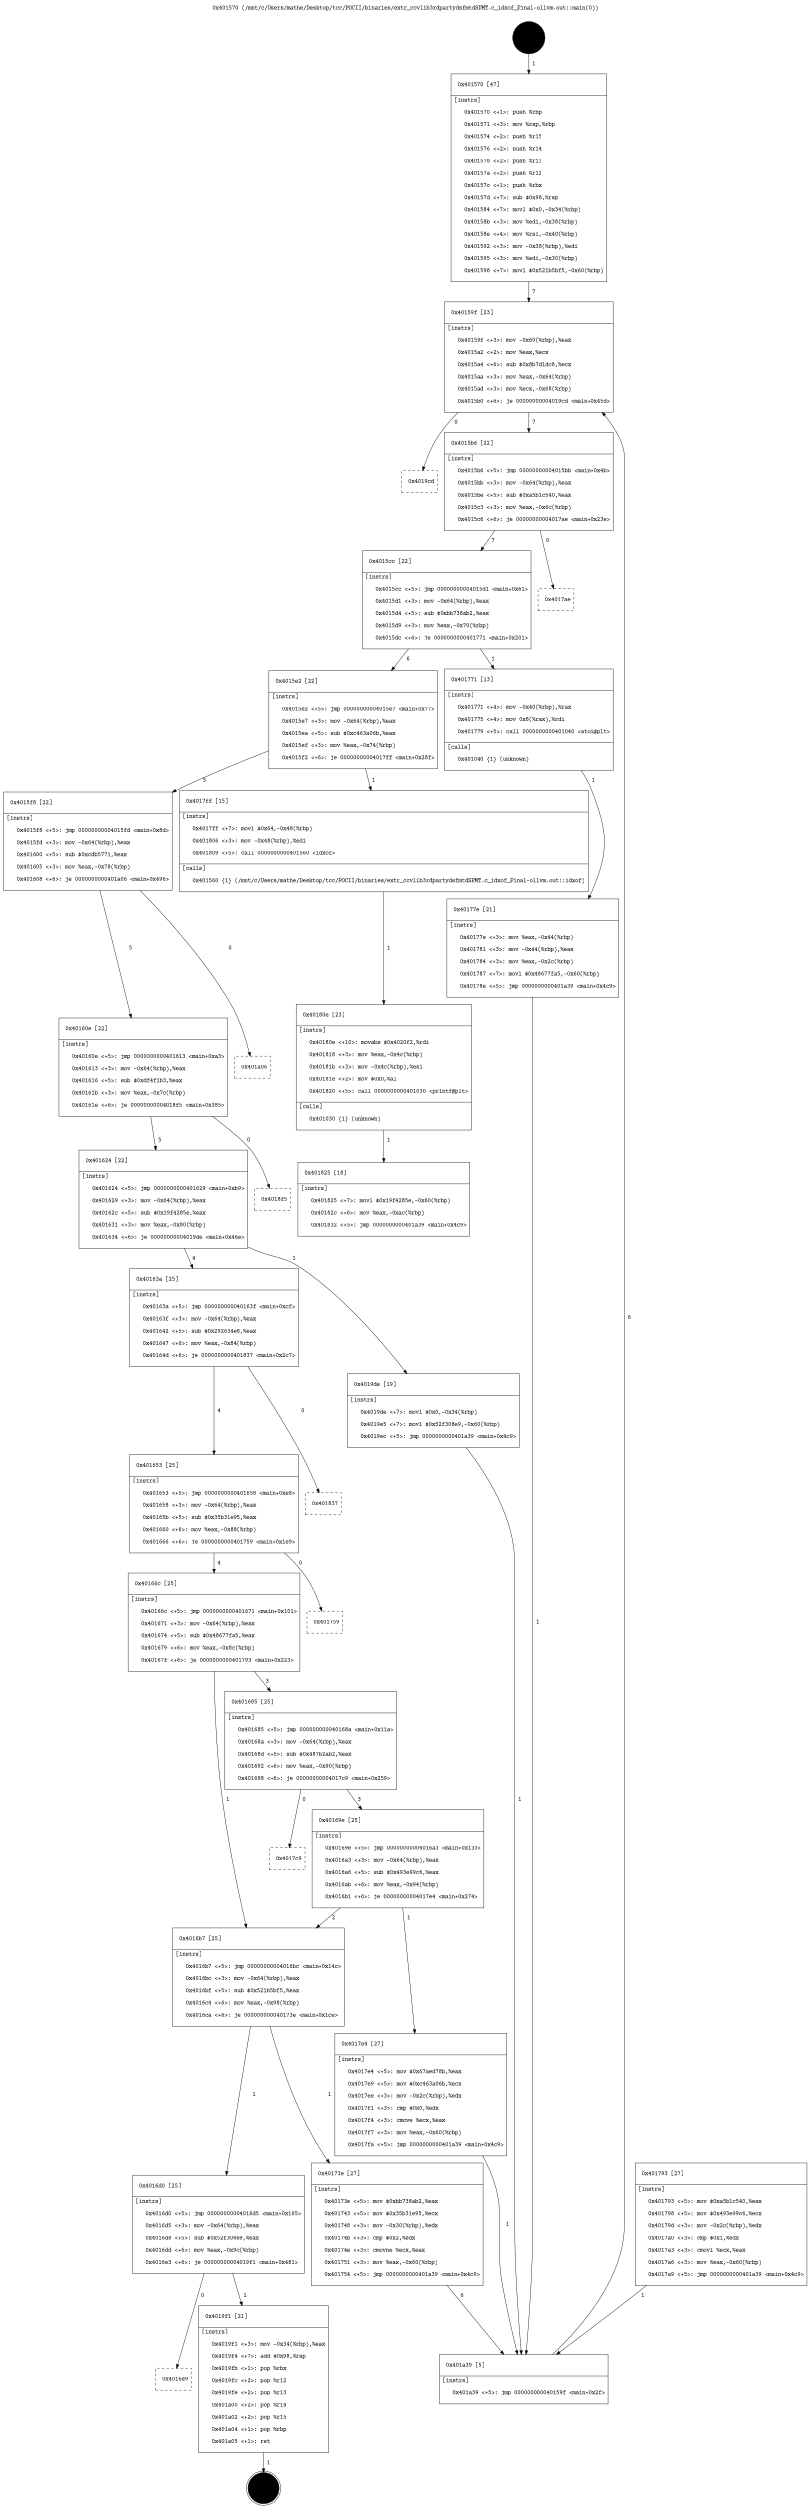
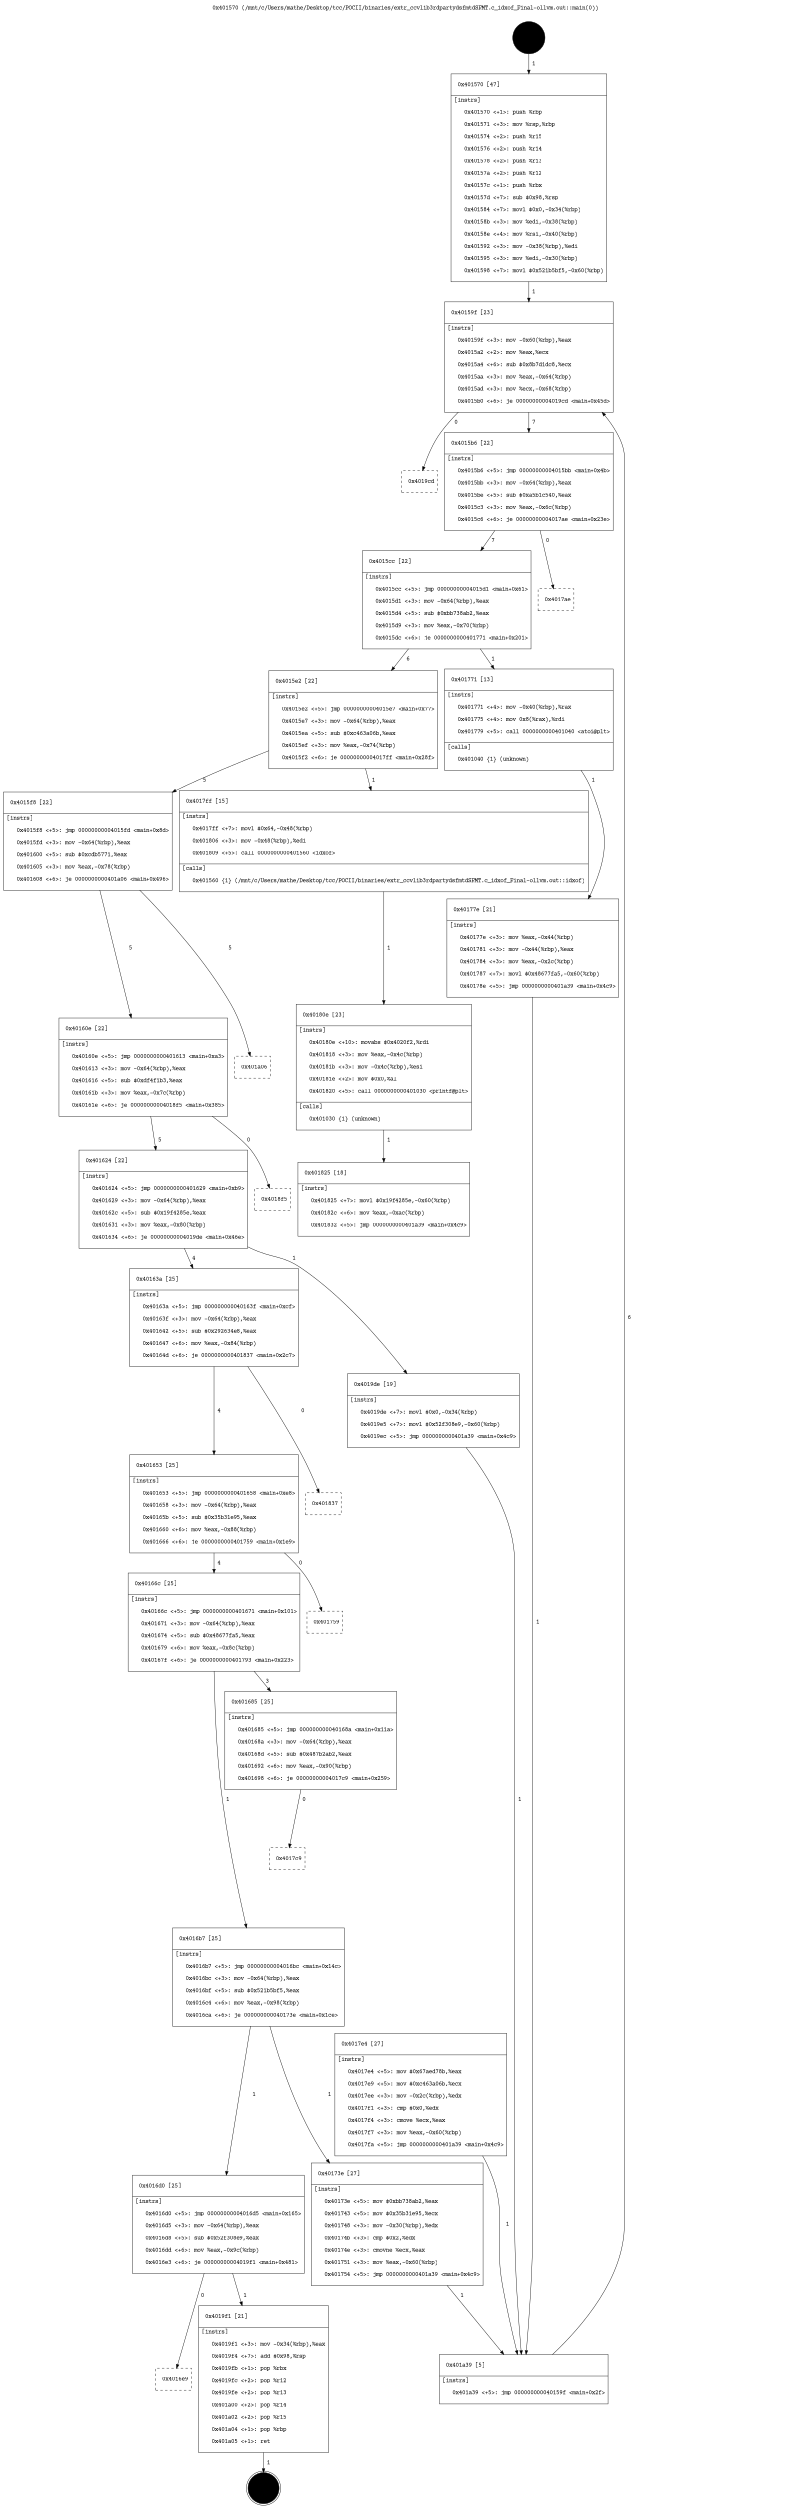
edge "0x401570 [47]" -> "0x40159f [23]": label " 7" -> " 1"
edge "0x4015f8 [22]" -> "0x401a06": label " 0" -> " 5"
node "0x40169e [25]": removed
node "0x401793 [27]": removed
edge "0x40173e [27]" -> "0x401a39 [5]": label " 6" -> " 1"
